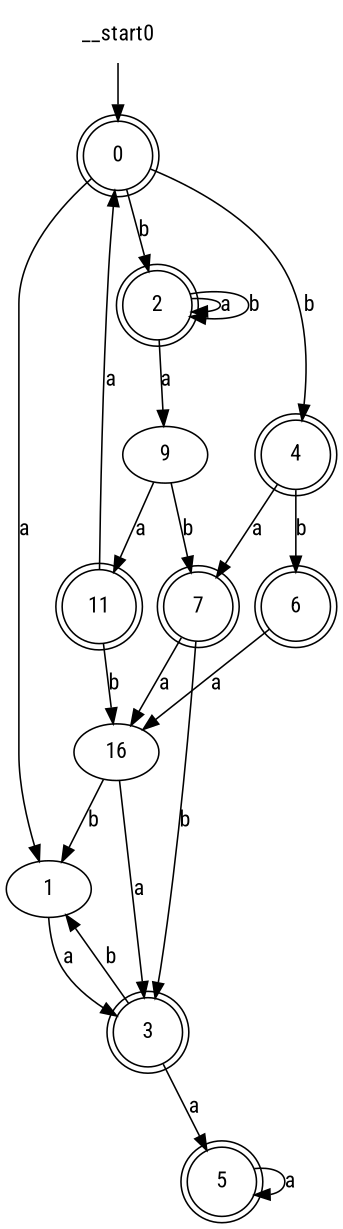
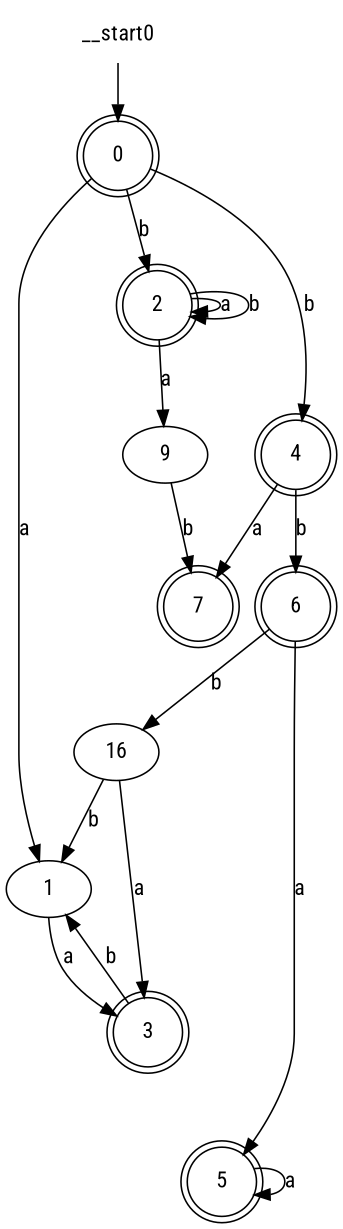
node "11": removed
edge "7" -> "16": removed, label "a"
edge "6" -> "16": label "a" -> "b"
edge "7" -> "3": removed, label "b"
edge "3" -> "5": now "6" -> "5"
